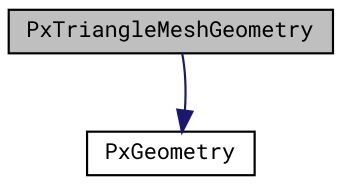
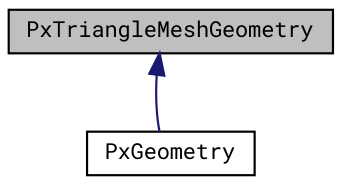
edge "PxTriangleMeshGeometry" -> "PxGeometry": reversed
